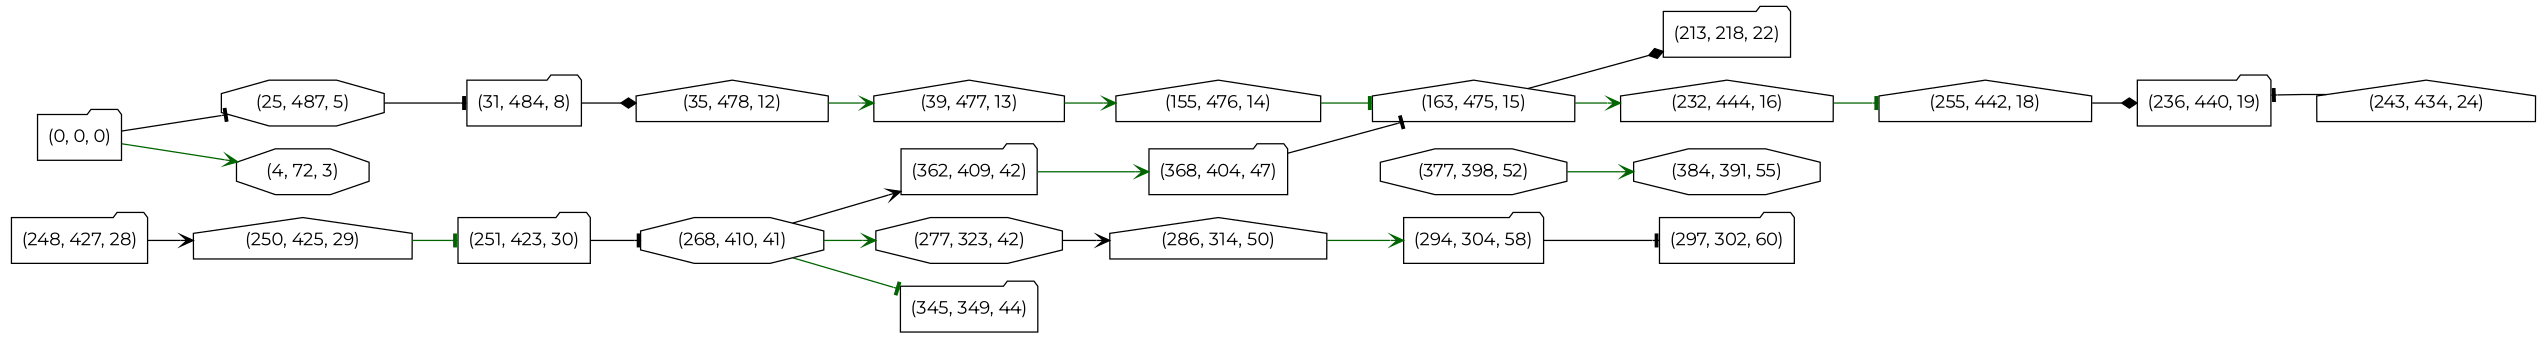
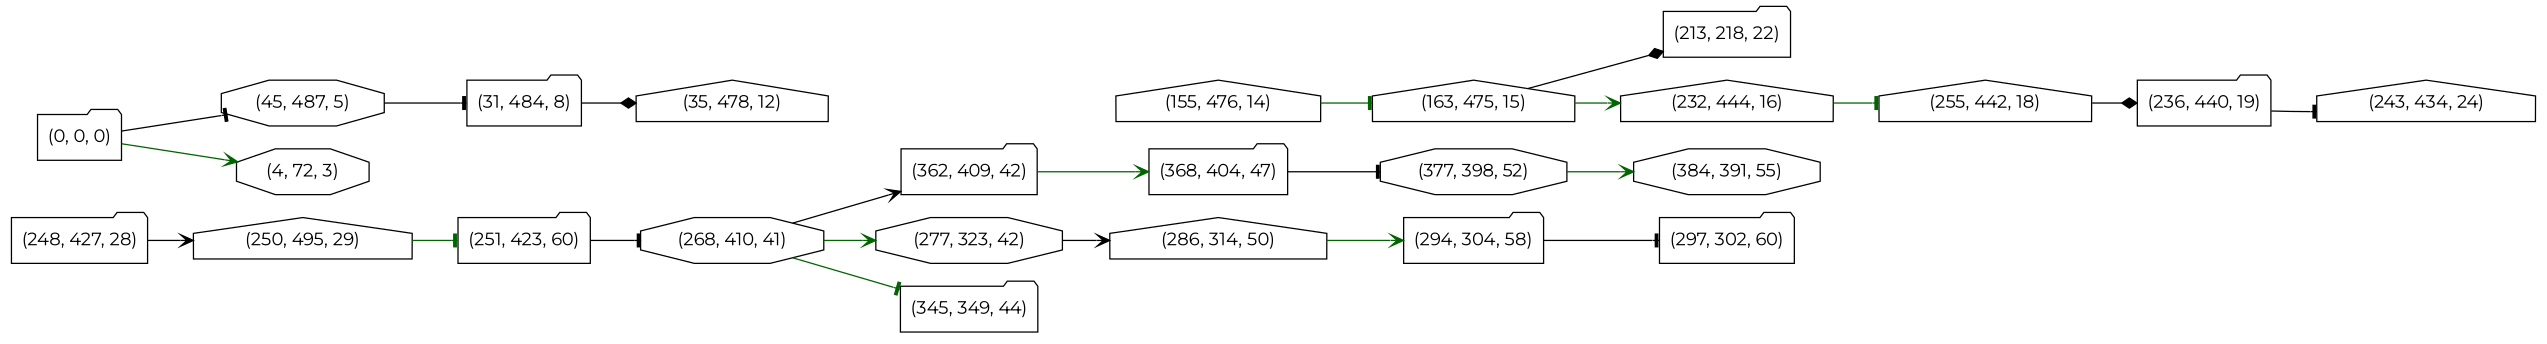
edge "(243, 434, 24)" -> "(236, 440, 19)": reversed
node "(25, 487, 5)": label "(25, 487, 5)" -> "(45, 487, 5)"
node "(39, 477, 13)": removed
edge "(368, 404, 47)" -> "(163, 475, 15)": now "(368, 404, 47)" -> "(377, 398, 52)"
node "(250, 425, 29)": label "(250, 425, 29)" -> "(250, 495, 29)"
node "(251, 423, 30)": label "(251, 423, 30)" -> "(251, 423, 60)"
